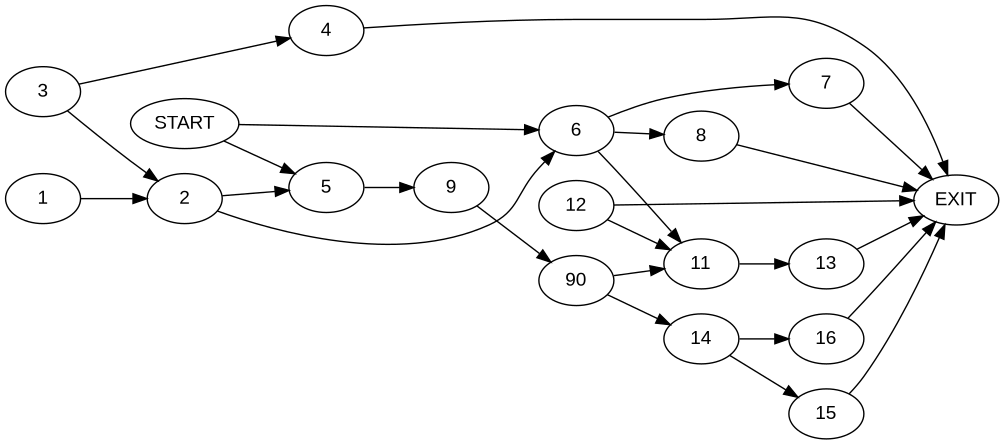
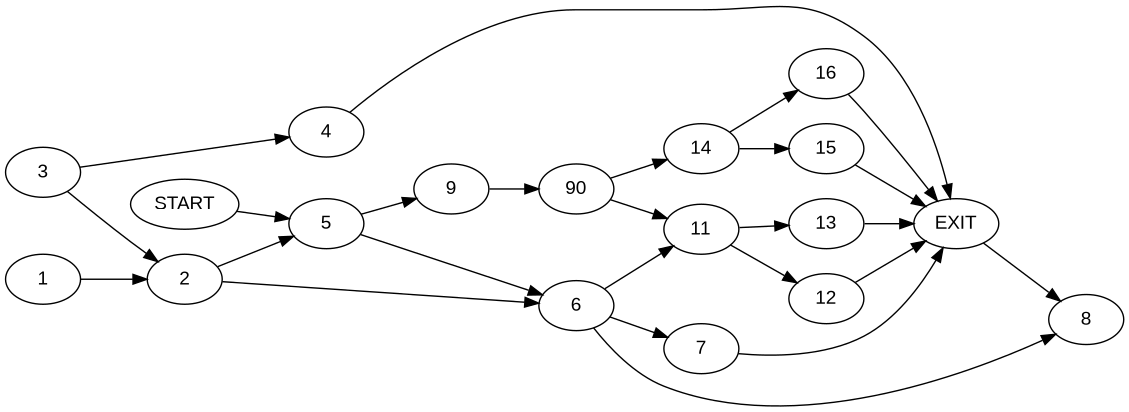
edge "START" -> "6": now "5" -> "6"
edge "8" -> "EXIT": reversed
edge "12" -> "11": reversed
